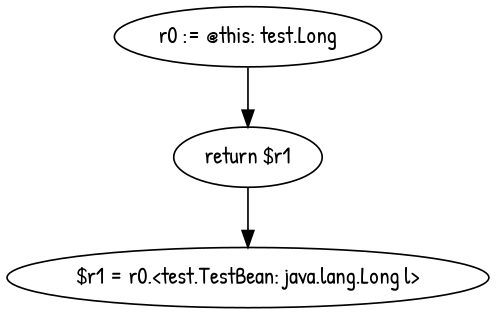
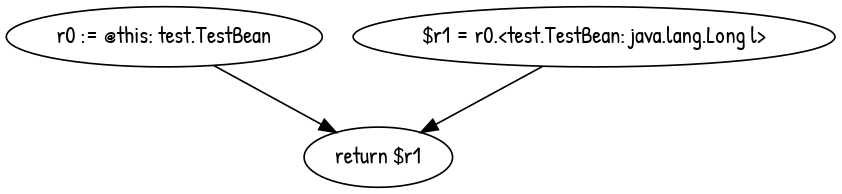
node "r0 := @this: test.Long": label "r0 := @this: test.Long" -> "r0 := @this: test.TestBean"
edge "return $r1" -> "$r1 = r0.<test.TestBean: java.lang.Long l>": reversed
